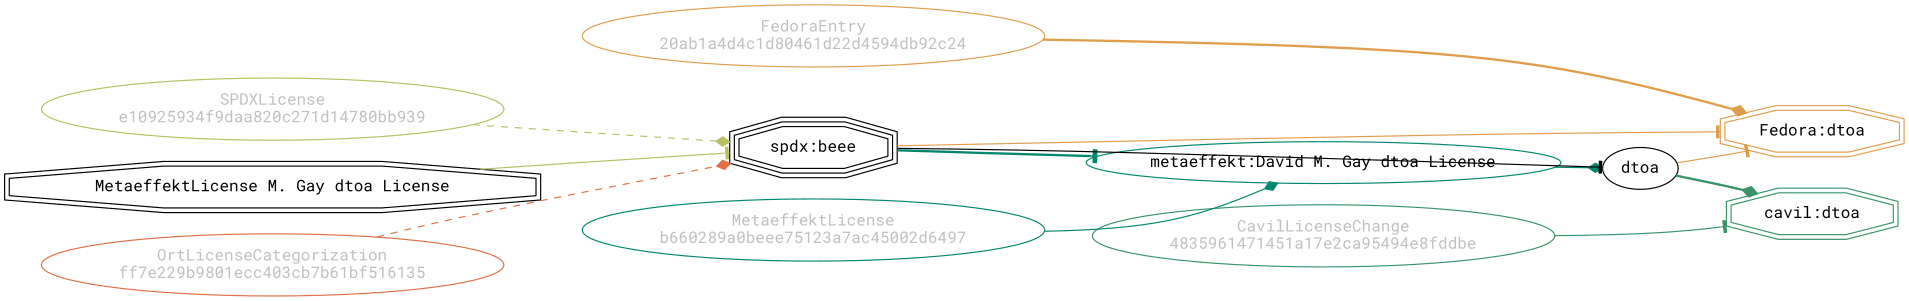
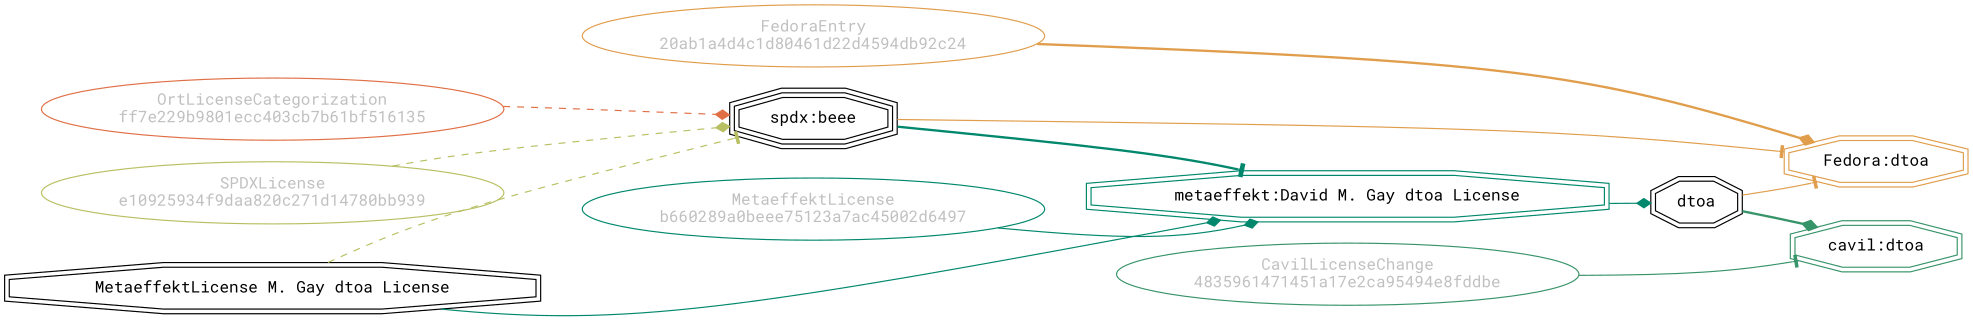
edge "dtoa" -> "spdx:beee": removed
edge "MetaeffektLicense M. Gay dtoa License" -> "spdx:beee": style solid -> dashed
node "metaeffekt:David M. Gay dtoa License": shape ellipse -> doubleoctagon
node "dtoa": shape ellipse -> doubleoctagon
edge "MetaeffektLicense M. Gay dtoa License" -> "metaeffekt:David M. Gay dtoa License": added
